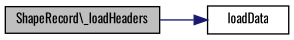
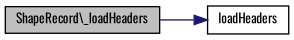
node "loadData": label "loadData" -> "loadHeaders"
